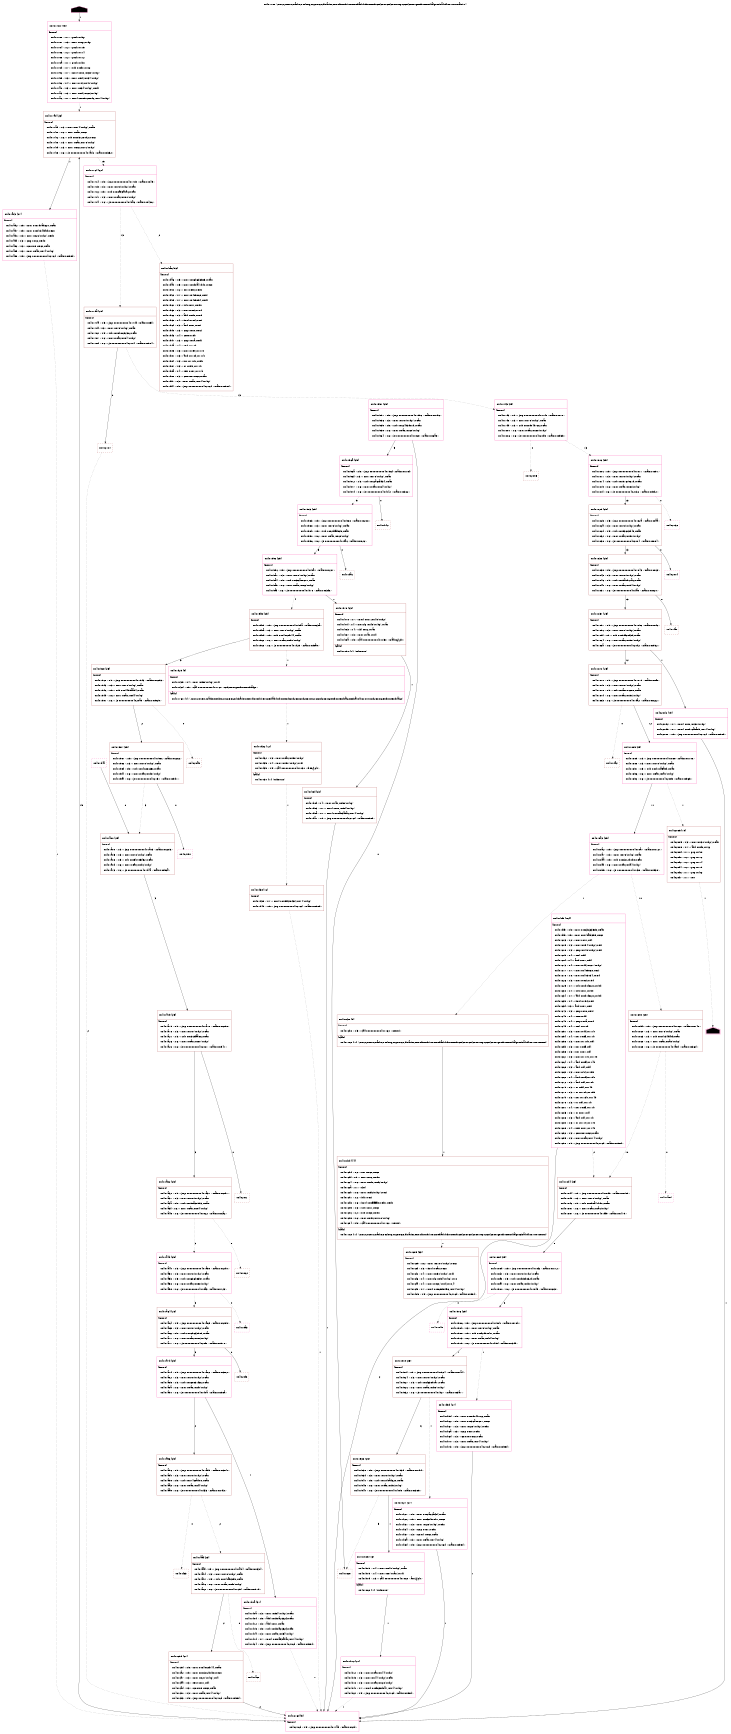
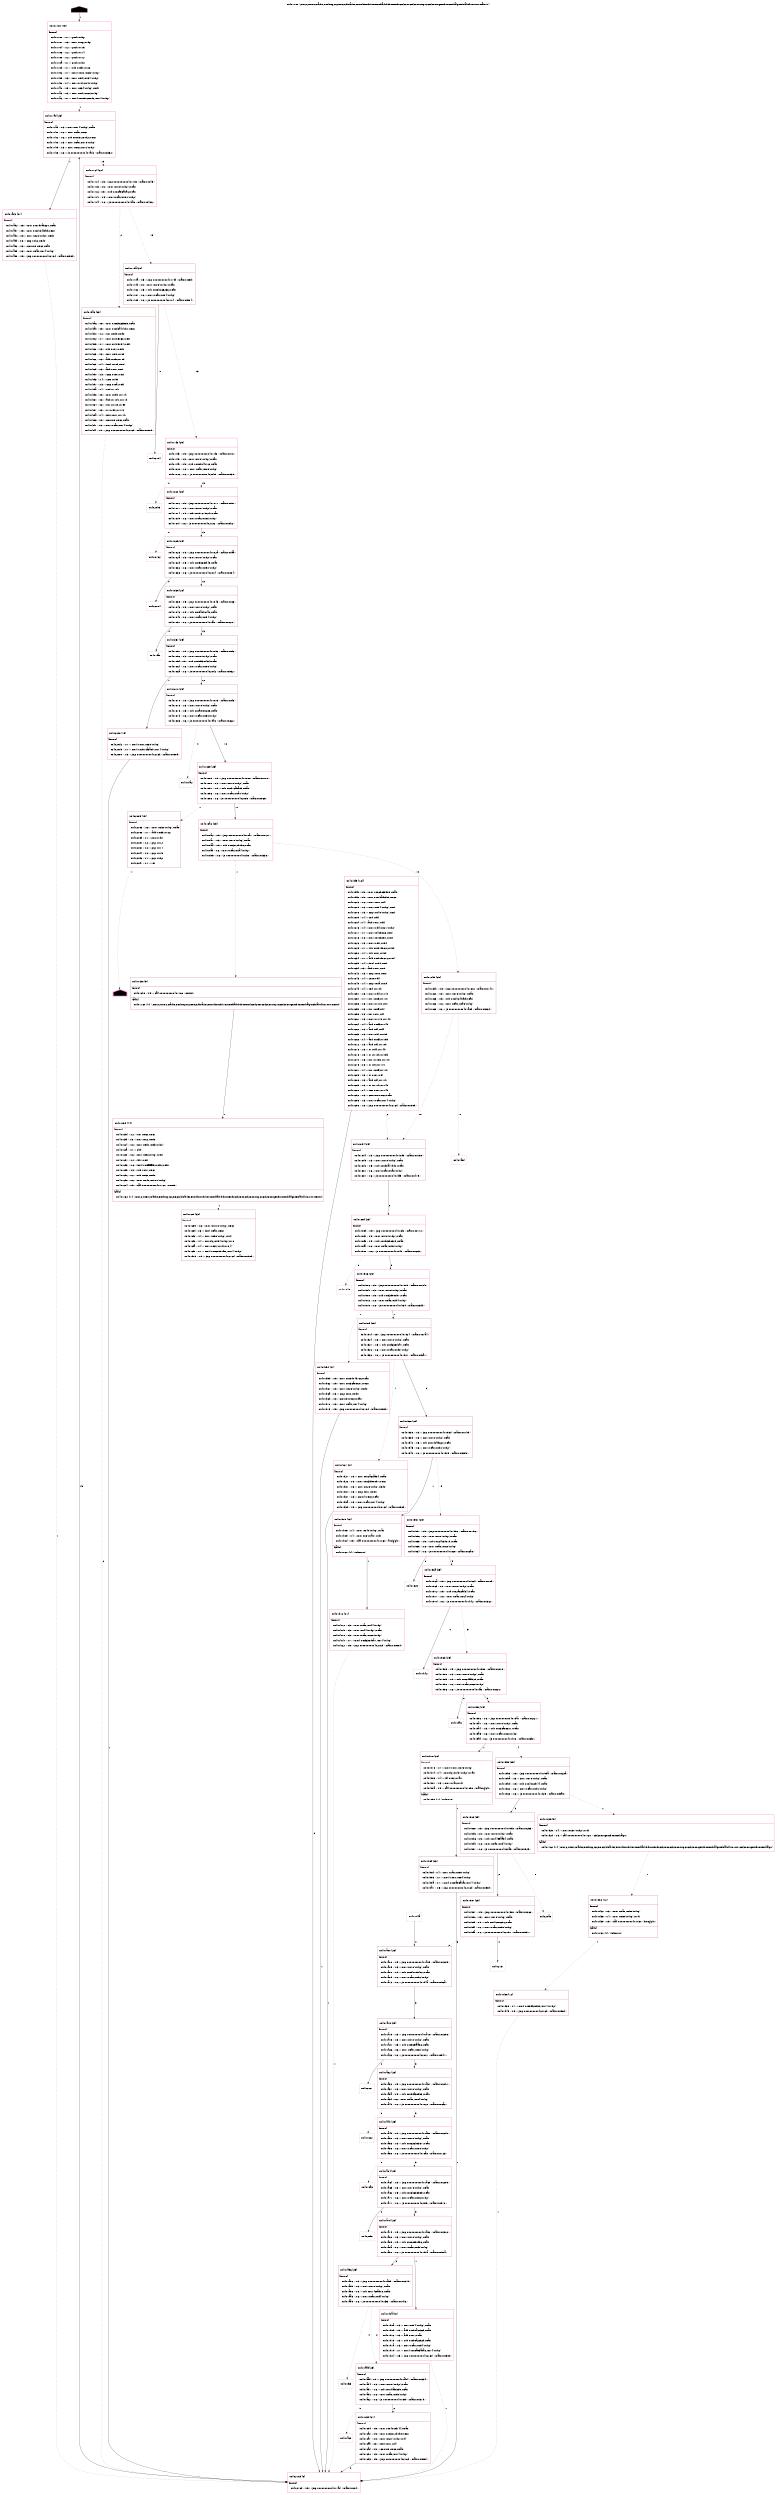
edge "0x402104" -> "0x40216d [5]": now "0x401ba6 [83]" -> "0x40216d [5]"
edge "0x401938 [25]" -> "0x401e2e": now "0x401938 [25]" -> "0x401951 [25]"
